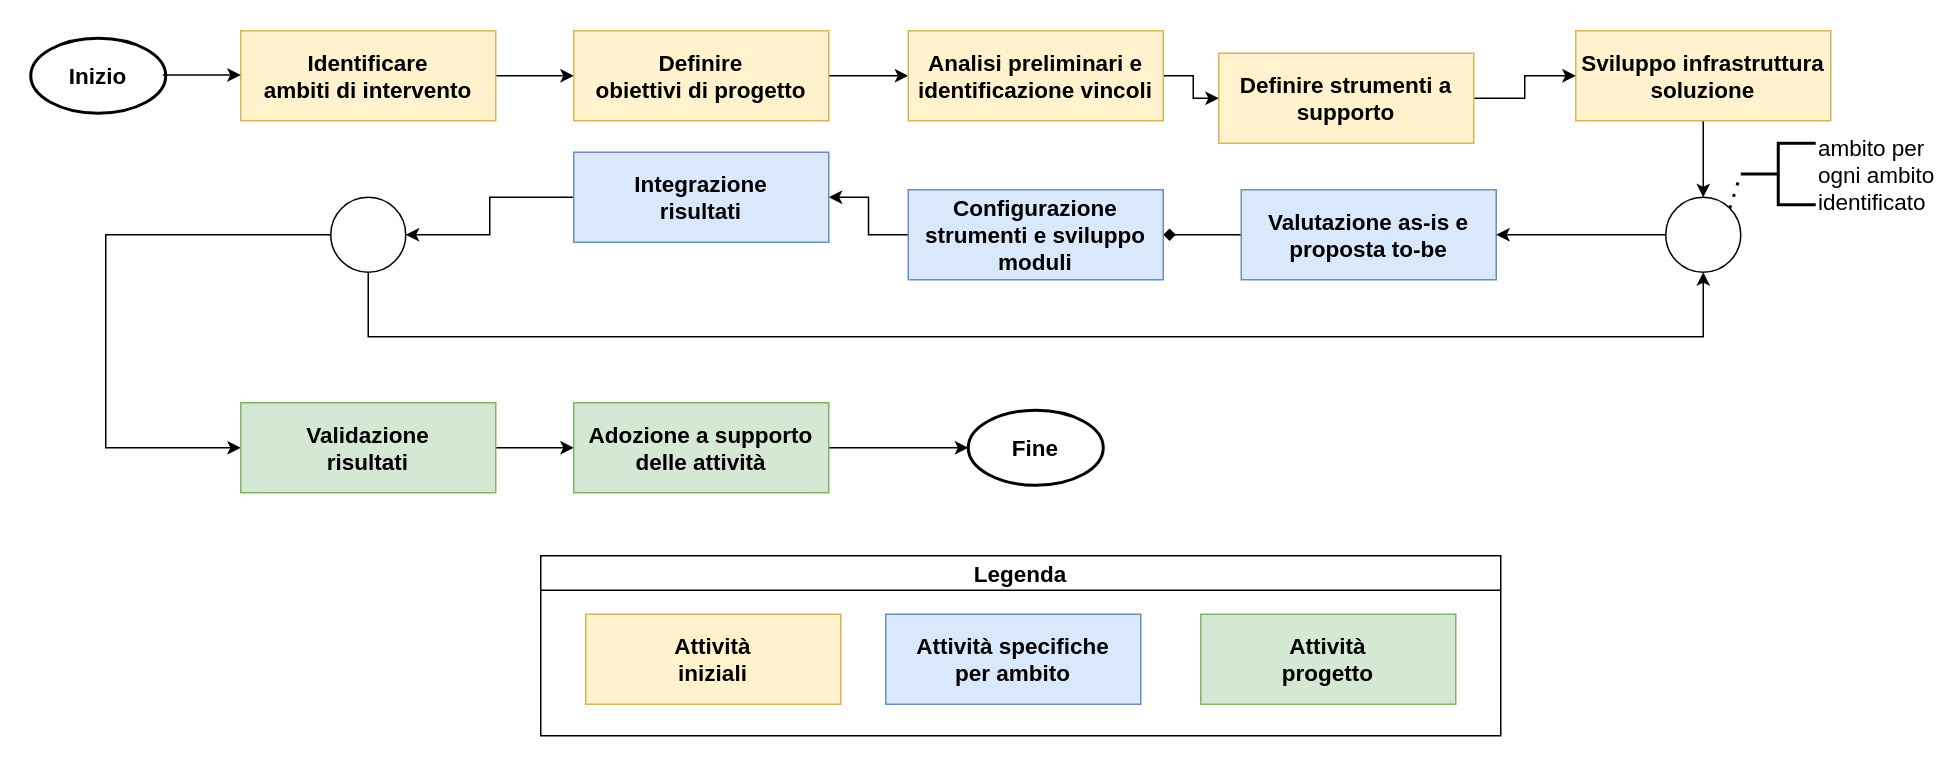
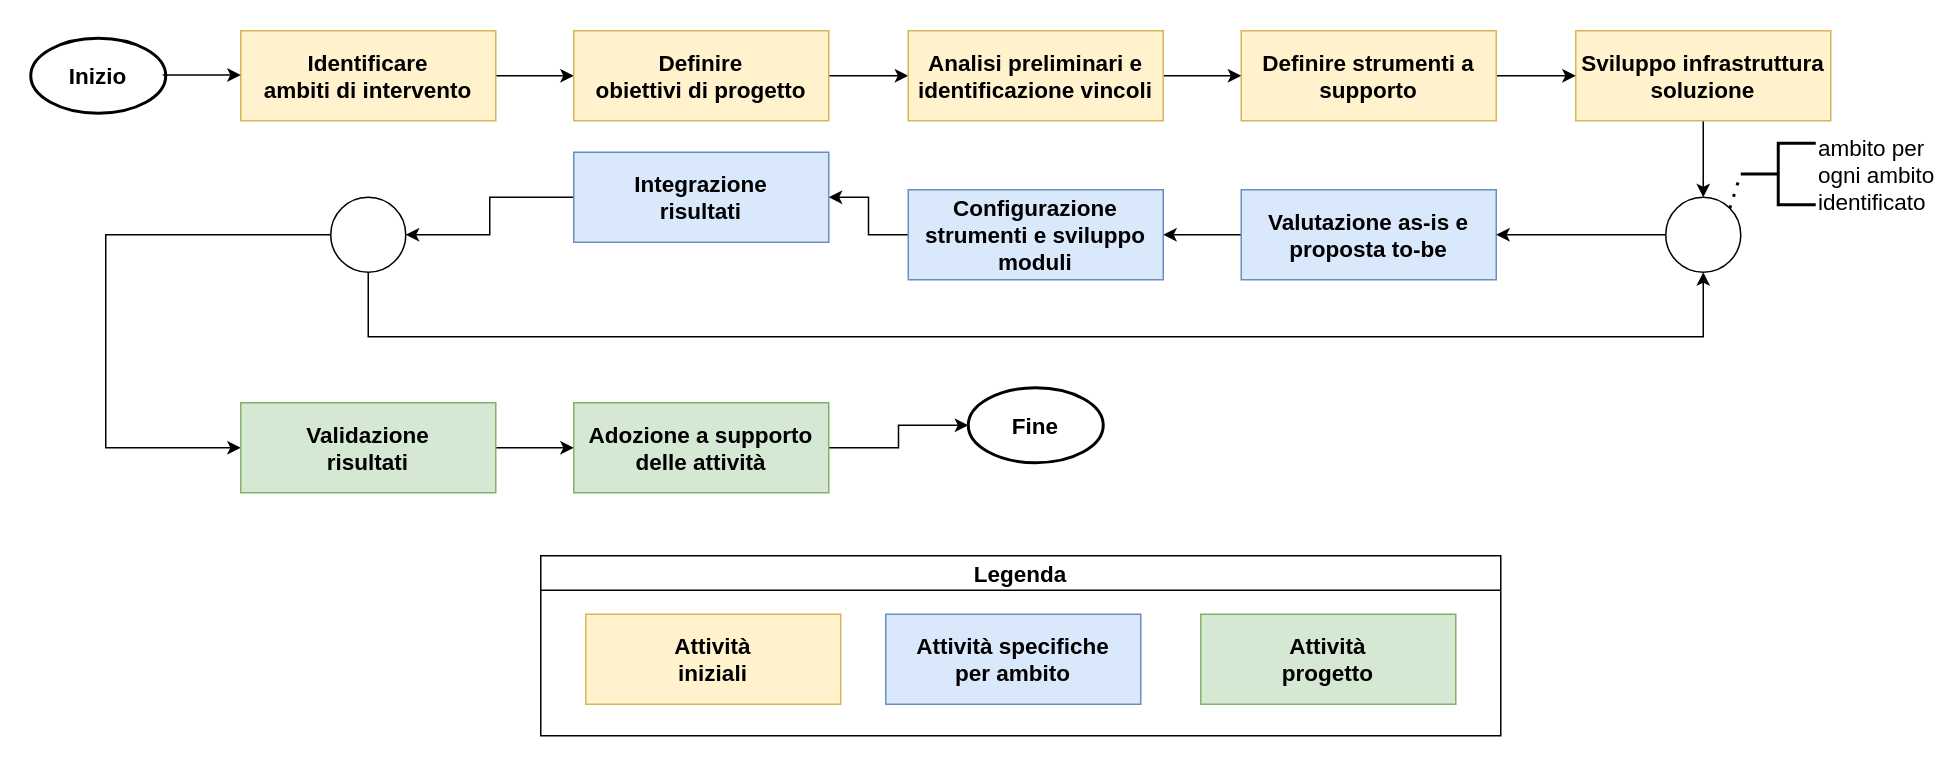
node "Definire strumenti a supporto": moved (1346, 98) -> (1369, 76)
edge "Valutazione as-is e proposta to-be" -> "Configurazione strumenti e sviluppomoduli": arrowhead diamond -> classic
node "Fine": moved (1036, 448) -> (1036, 425)
